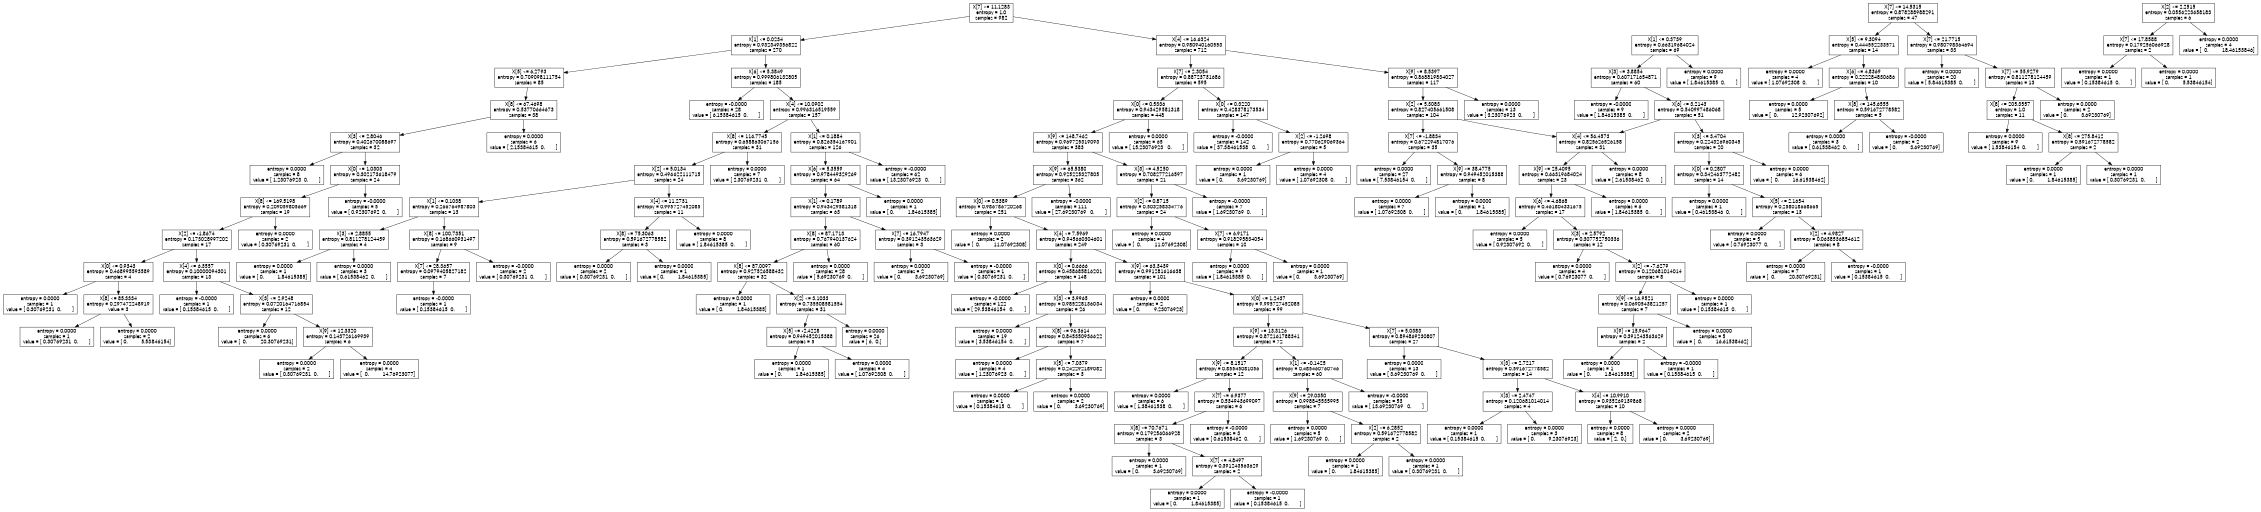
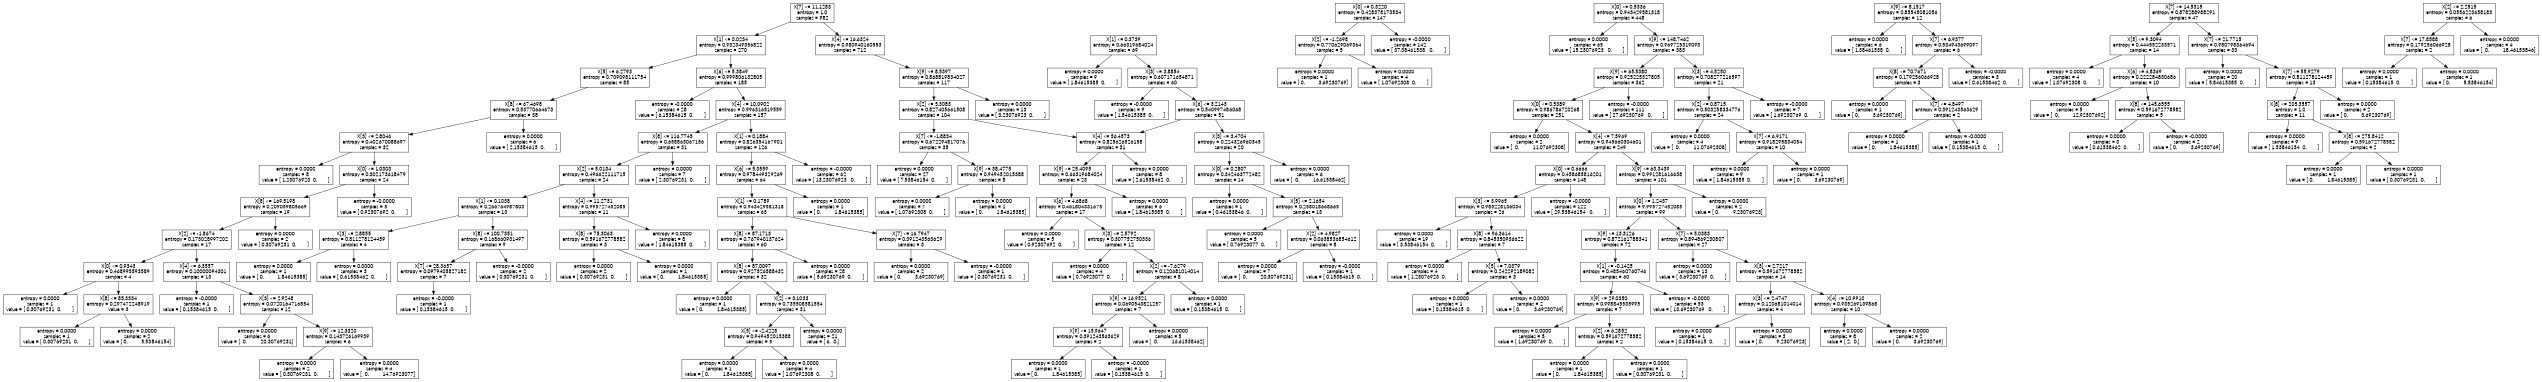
node "X[7] <= 2.3054 entropy = 0.88723731686 samples = 595": removed
node "entropy = 0.0000 samples = 26 value = [ 6.  0.]": label "entropy = 0.0000 samples = 26 value = [ 6.  0.]" -> "entropy = 0.0000 samples = 21 value = [ 6.  0.]"
edge "X[9] <= 13.3126 entropy = 0.872161788341 samples = 72" -> "X[9] <= 8.1517 entropy = 0.85545081056 samples = 12": removed
